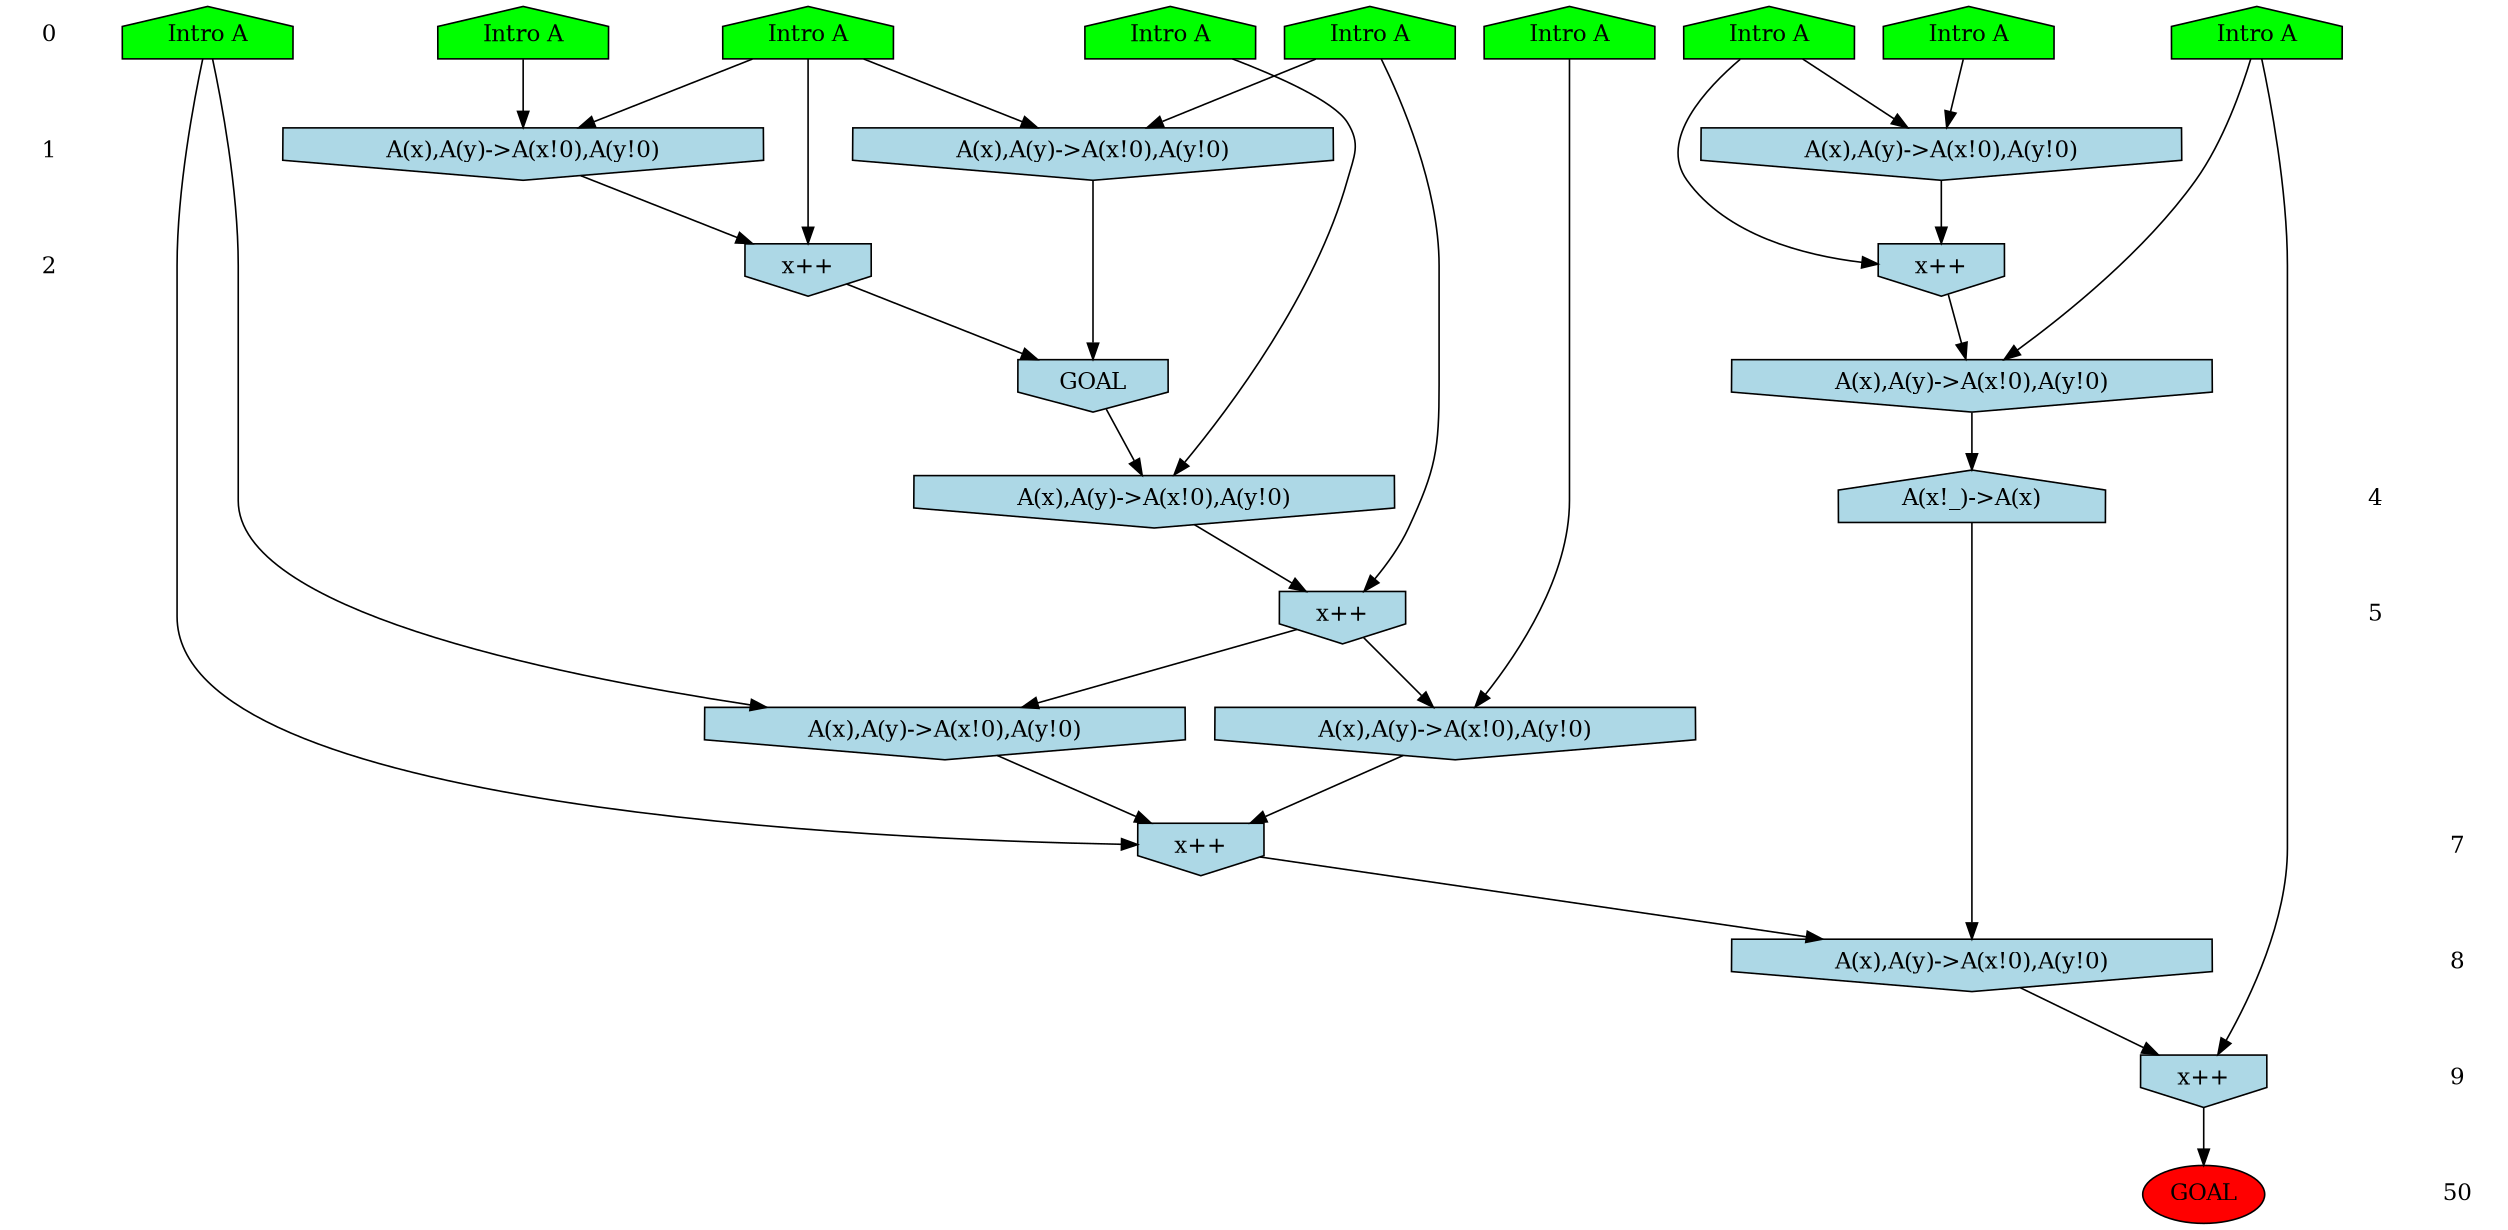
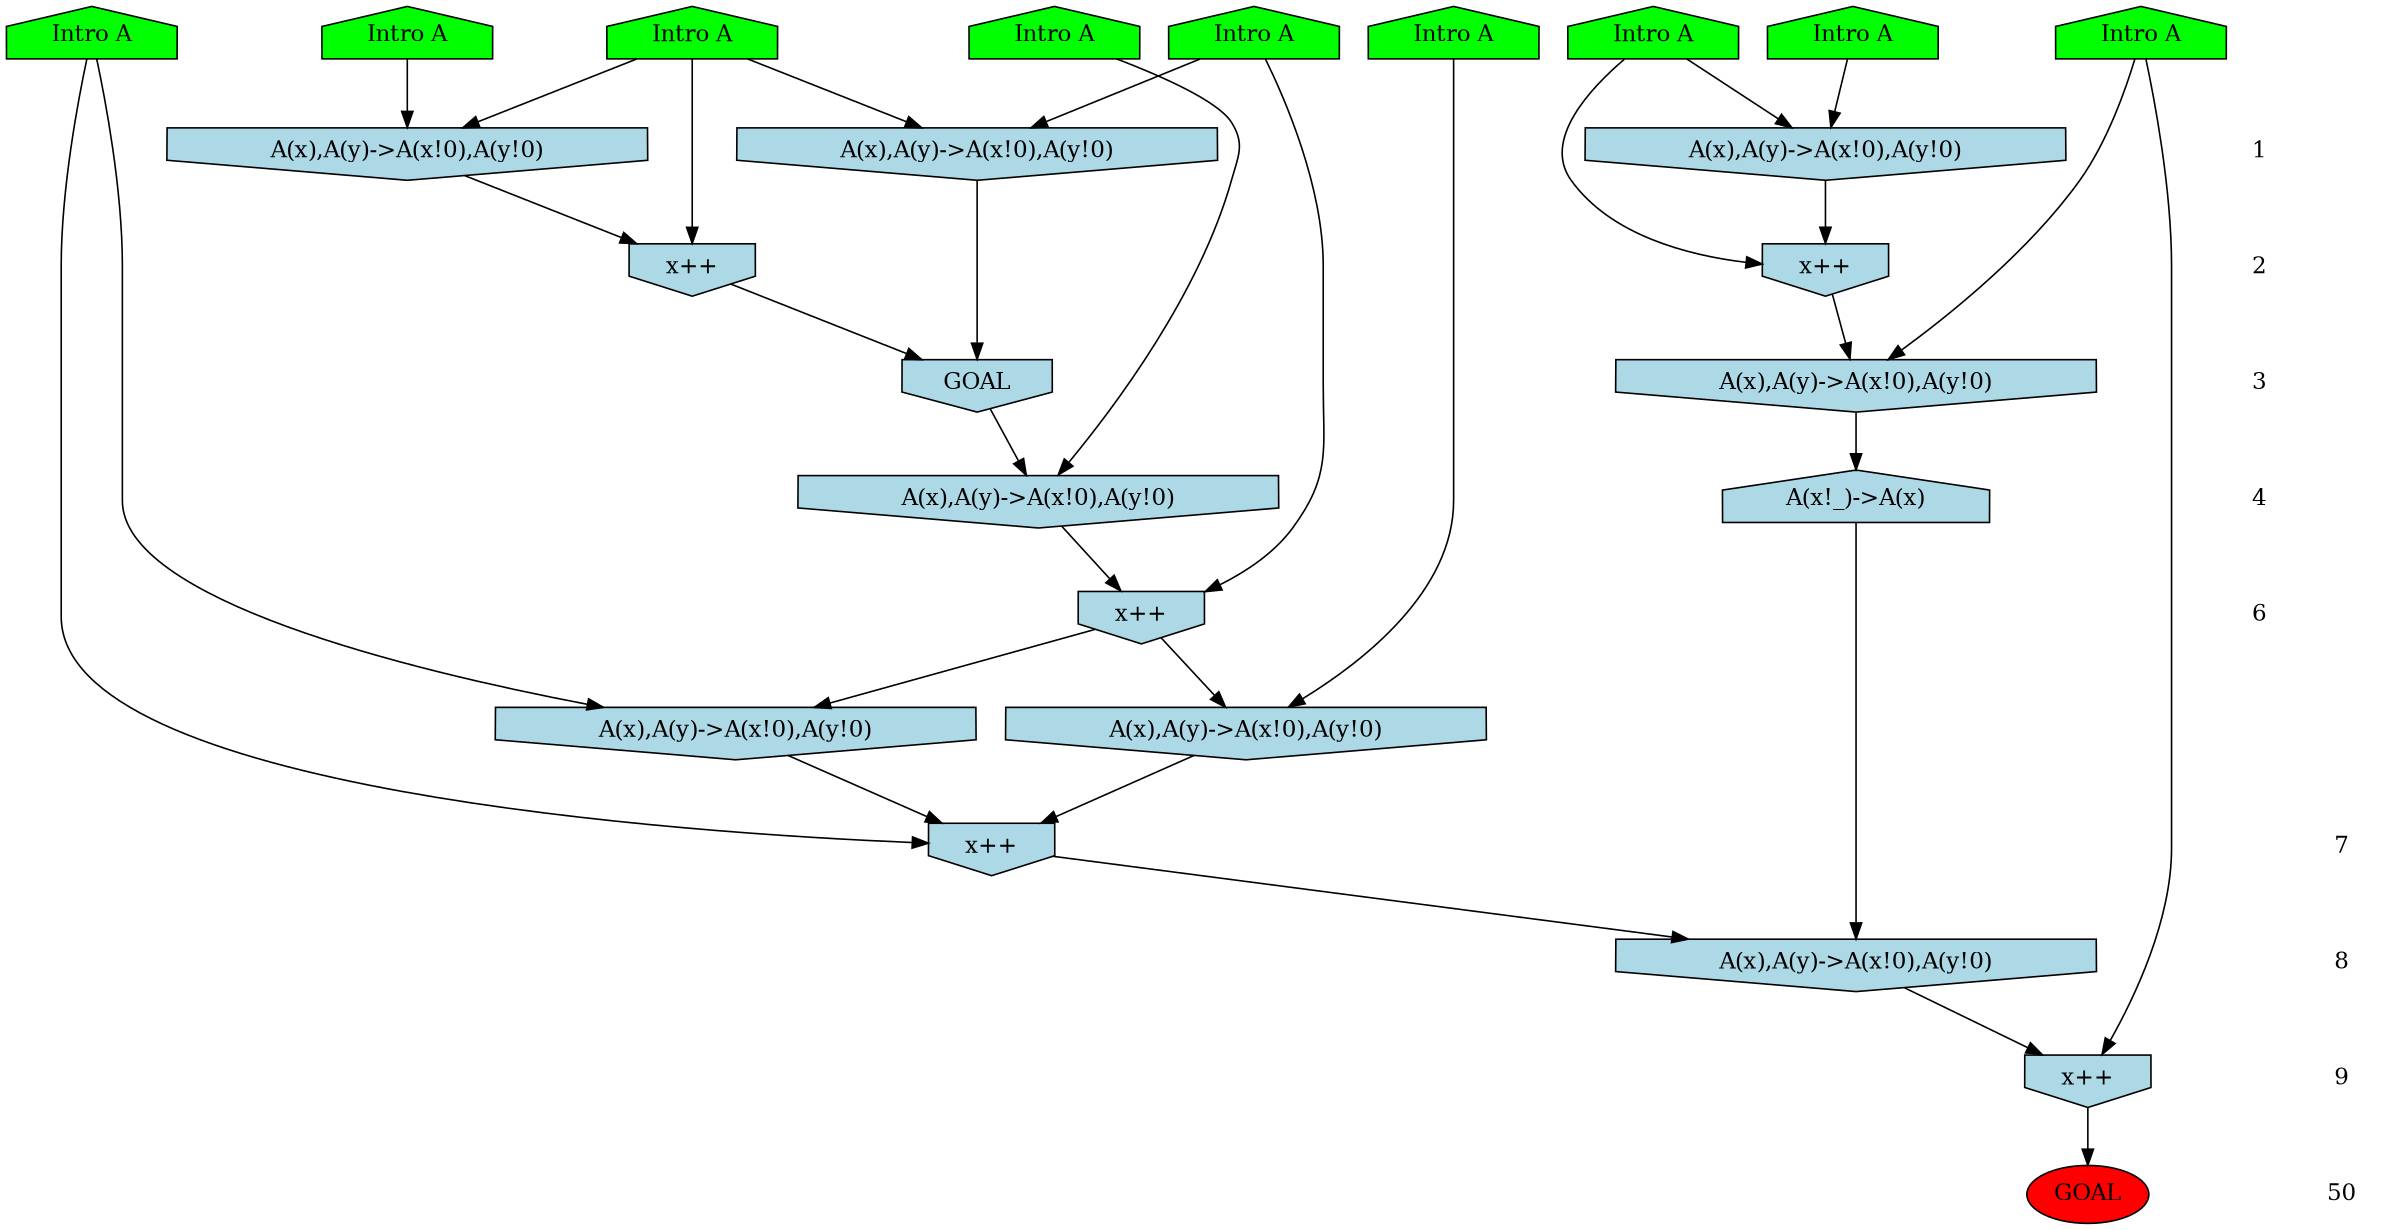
node "0": removed
node "3": added
node "5": label "5" -> "6"
